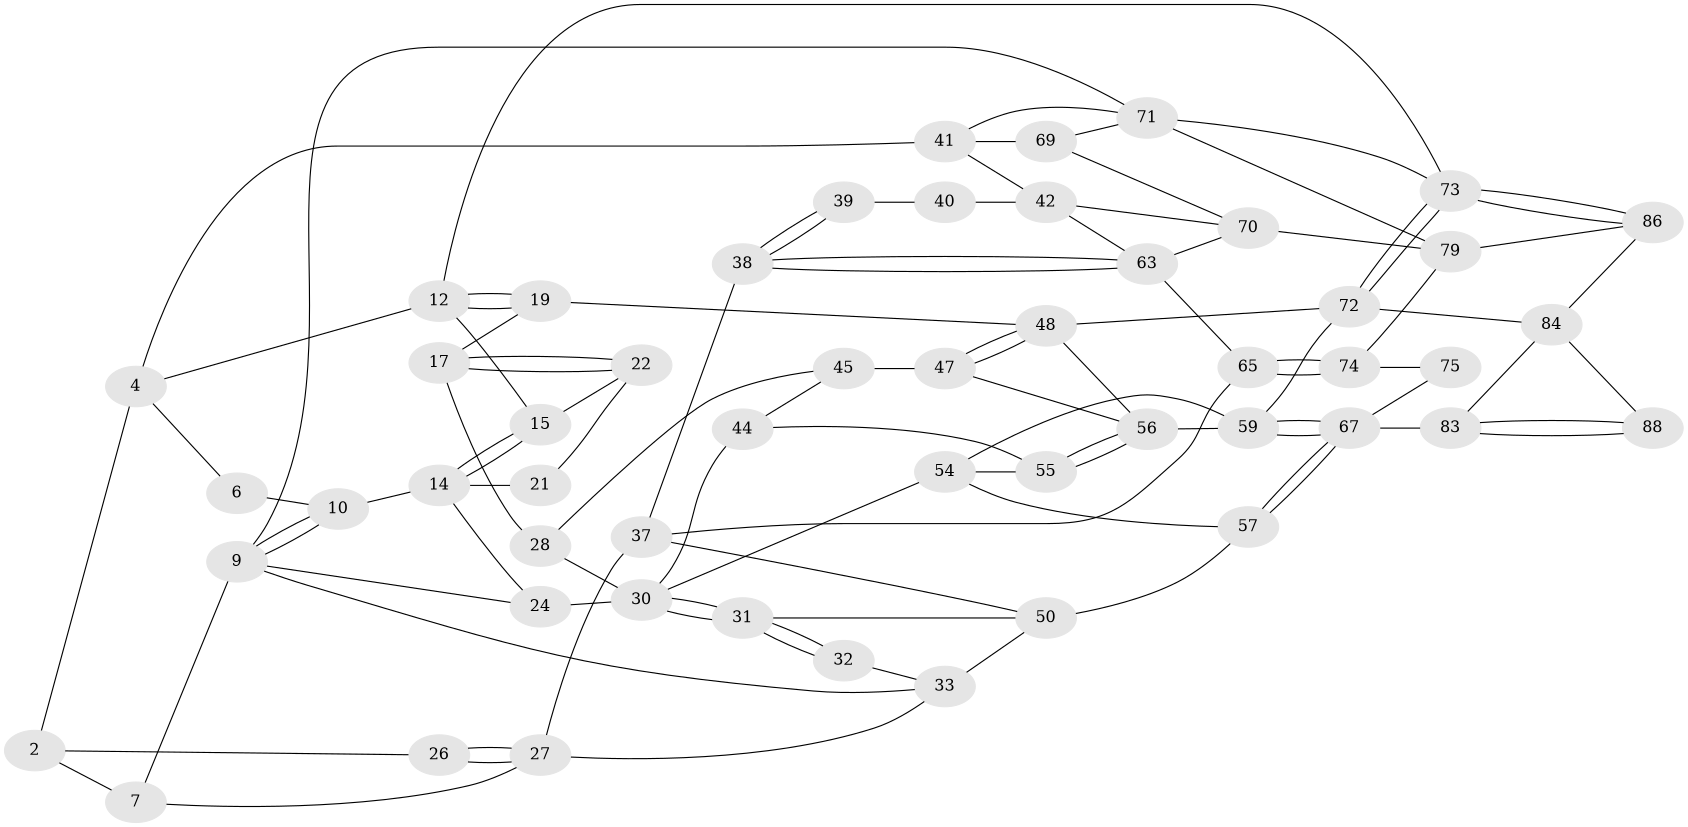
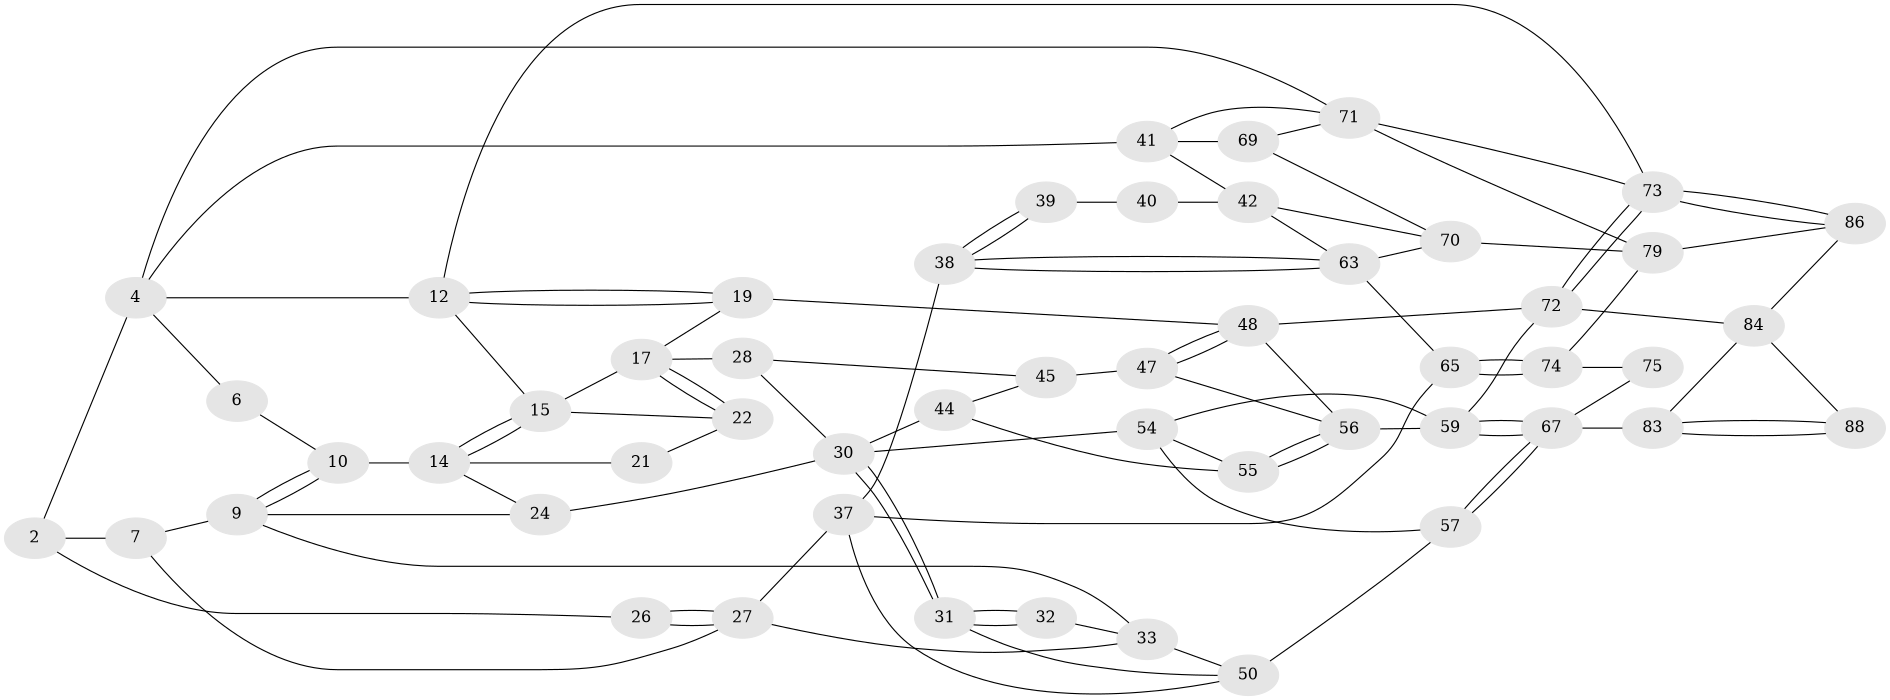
edge "71" -- "9": now "71" -- "4"
edge "17" -- "15": added
